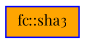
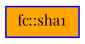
node "fc::sha3": label "fc::sha3" -> "fc::sha1"
